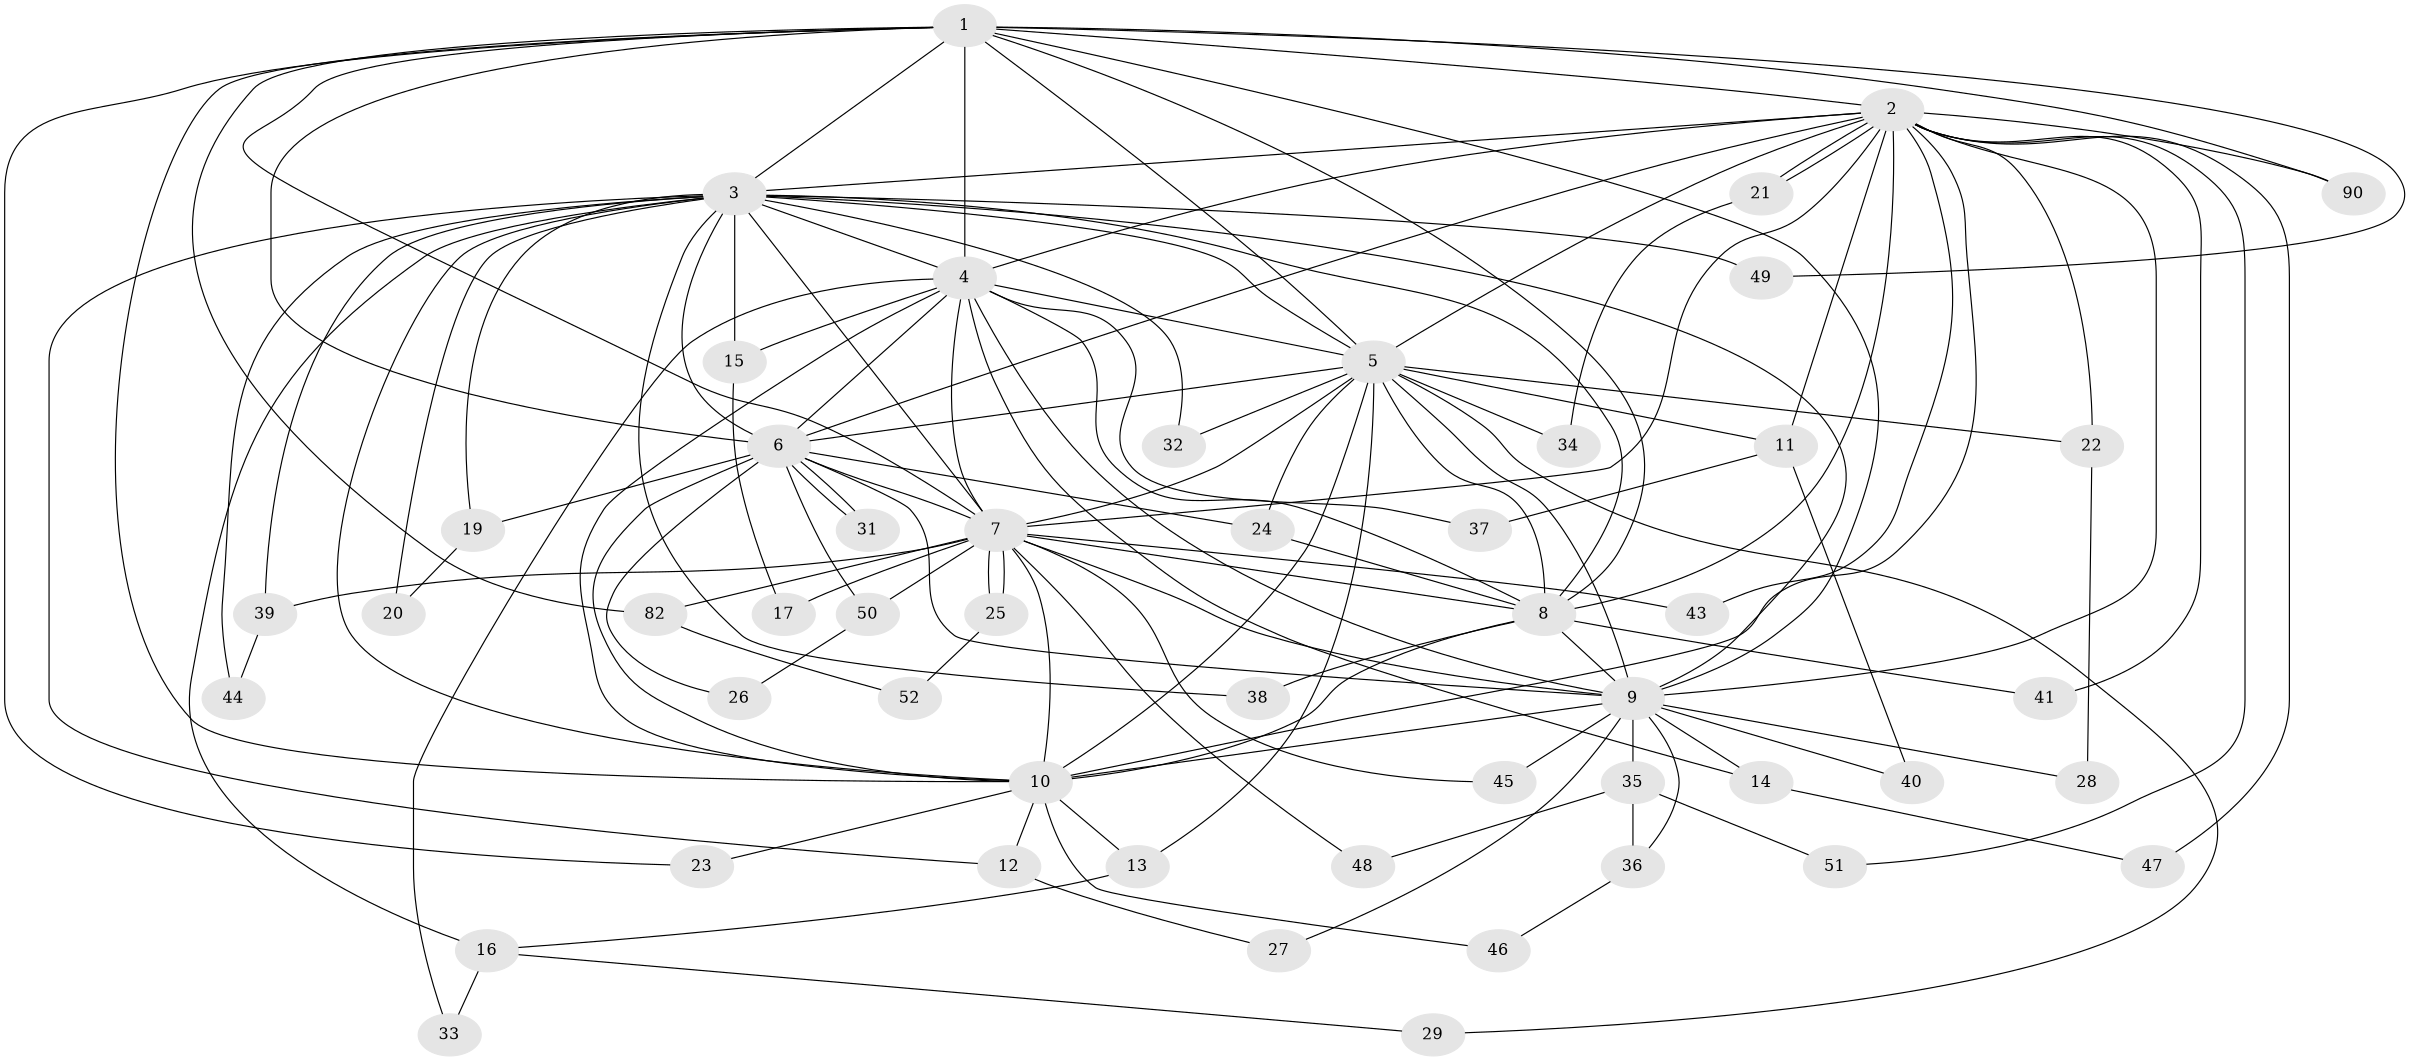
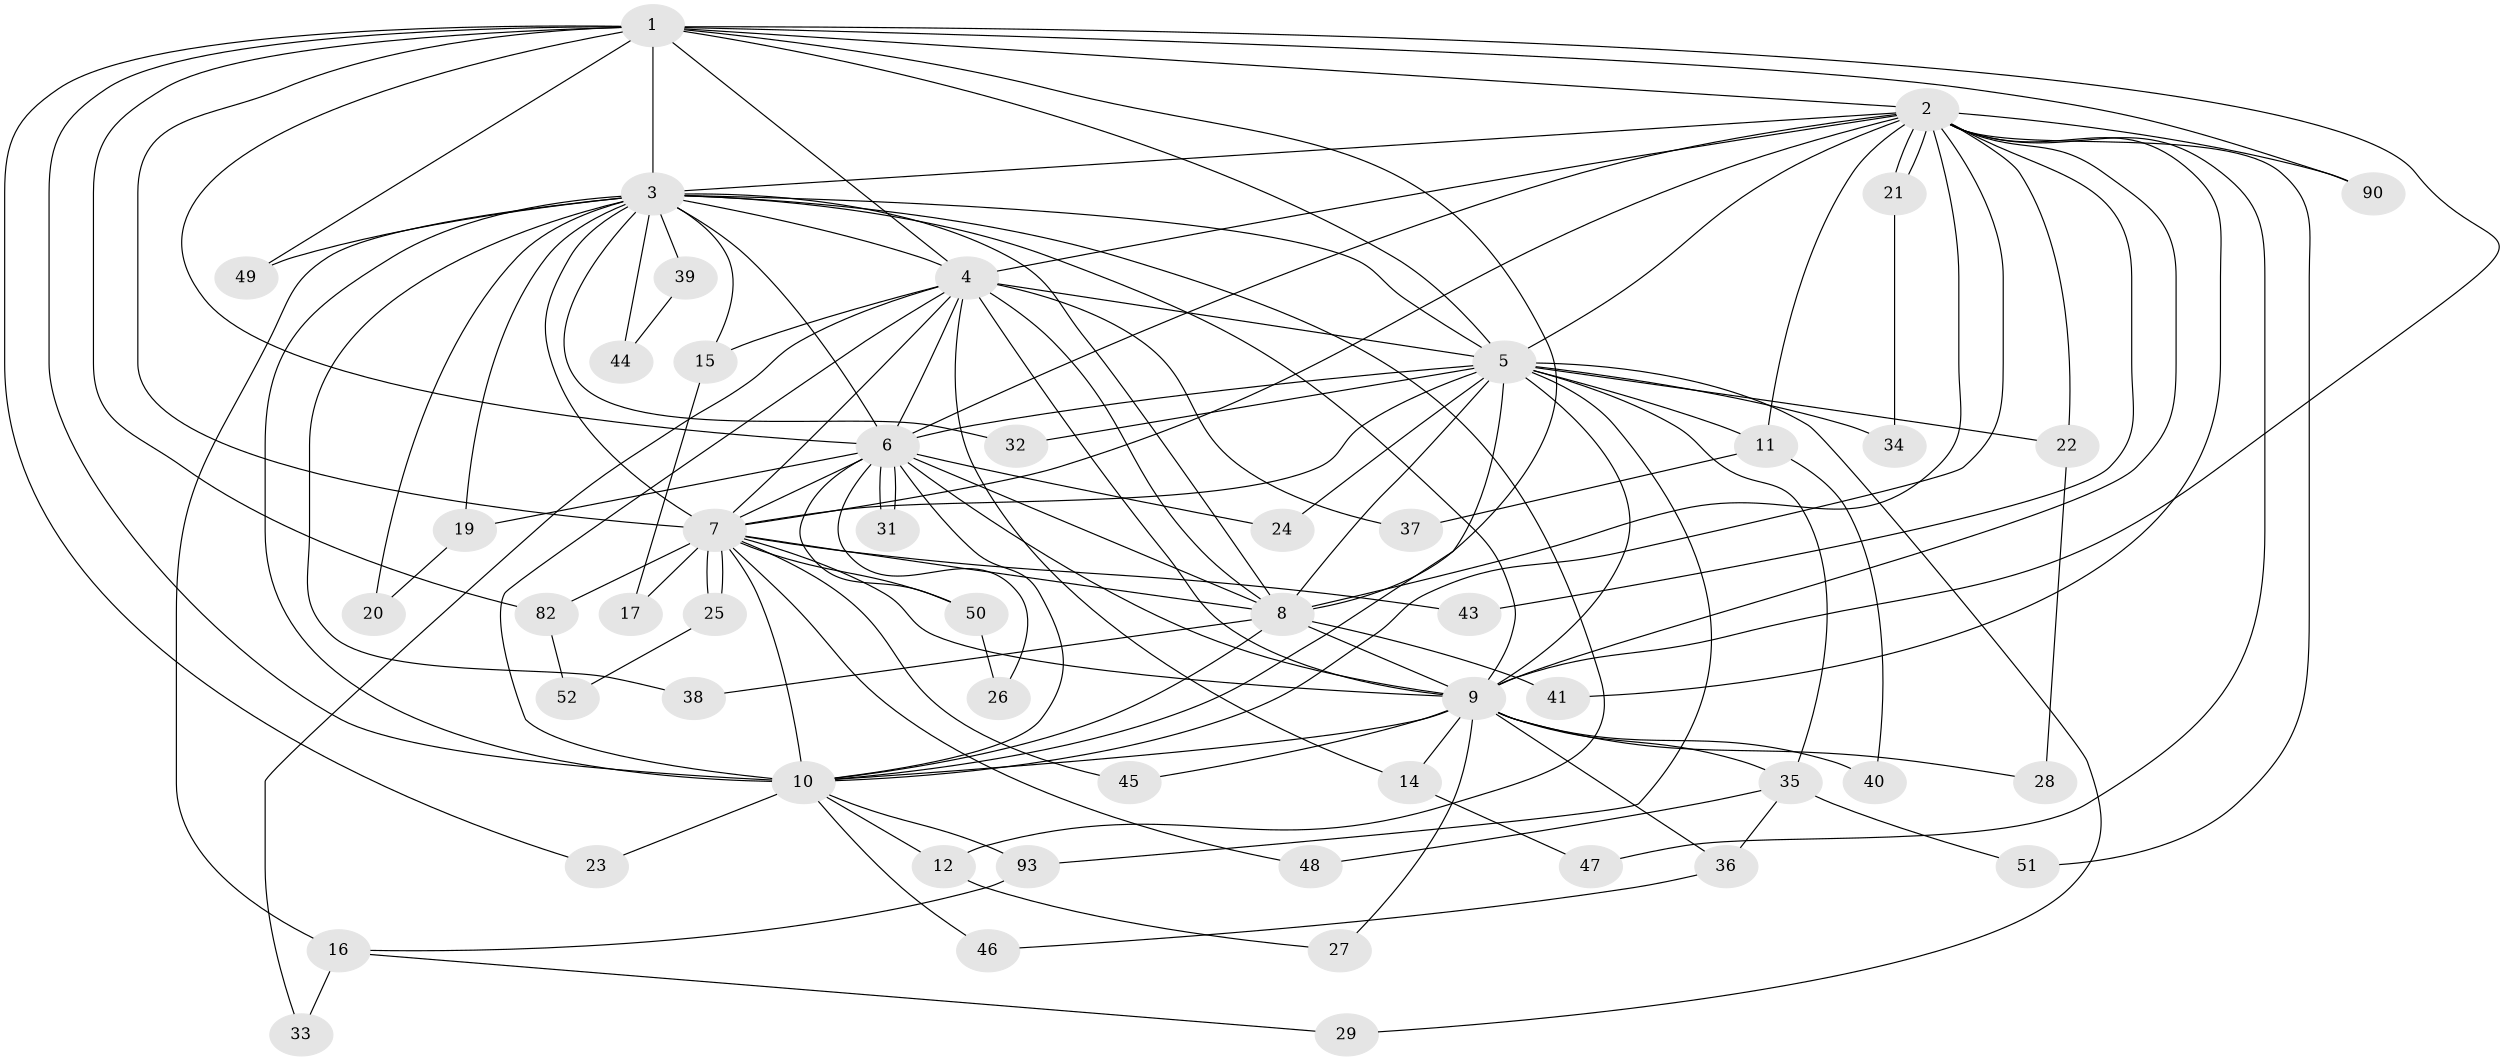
edge "5" -- "35": added
edge "7" -- "39": removed
edge "24" -- "8": now "6" -- "8"
node "13": label "13" -> "93"
